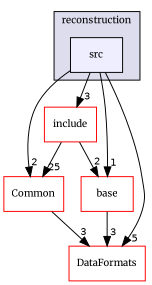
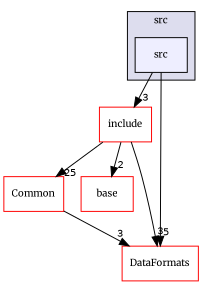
cluster "reconstruction": label "reconstruction" -> "src"
edge "src" -> "Common": removed
edge "src" -> "base": removed
edge "base" -> "DataFormats": now "include" -> "DataFormats"
